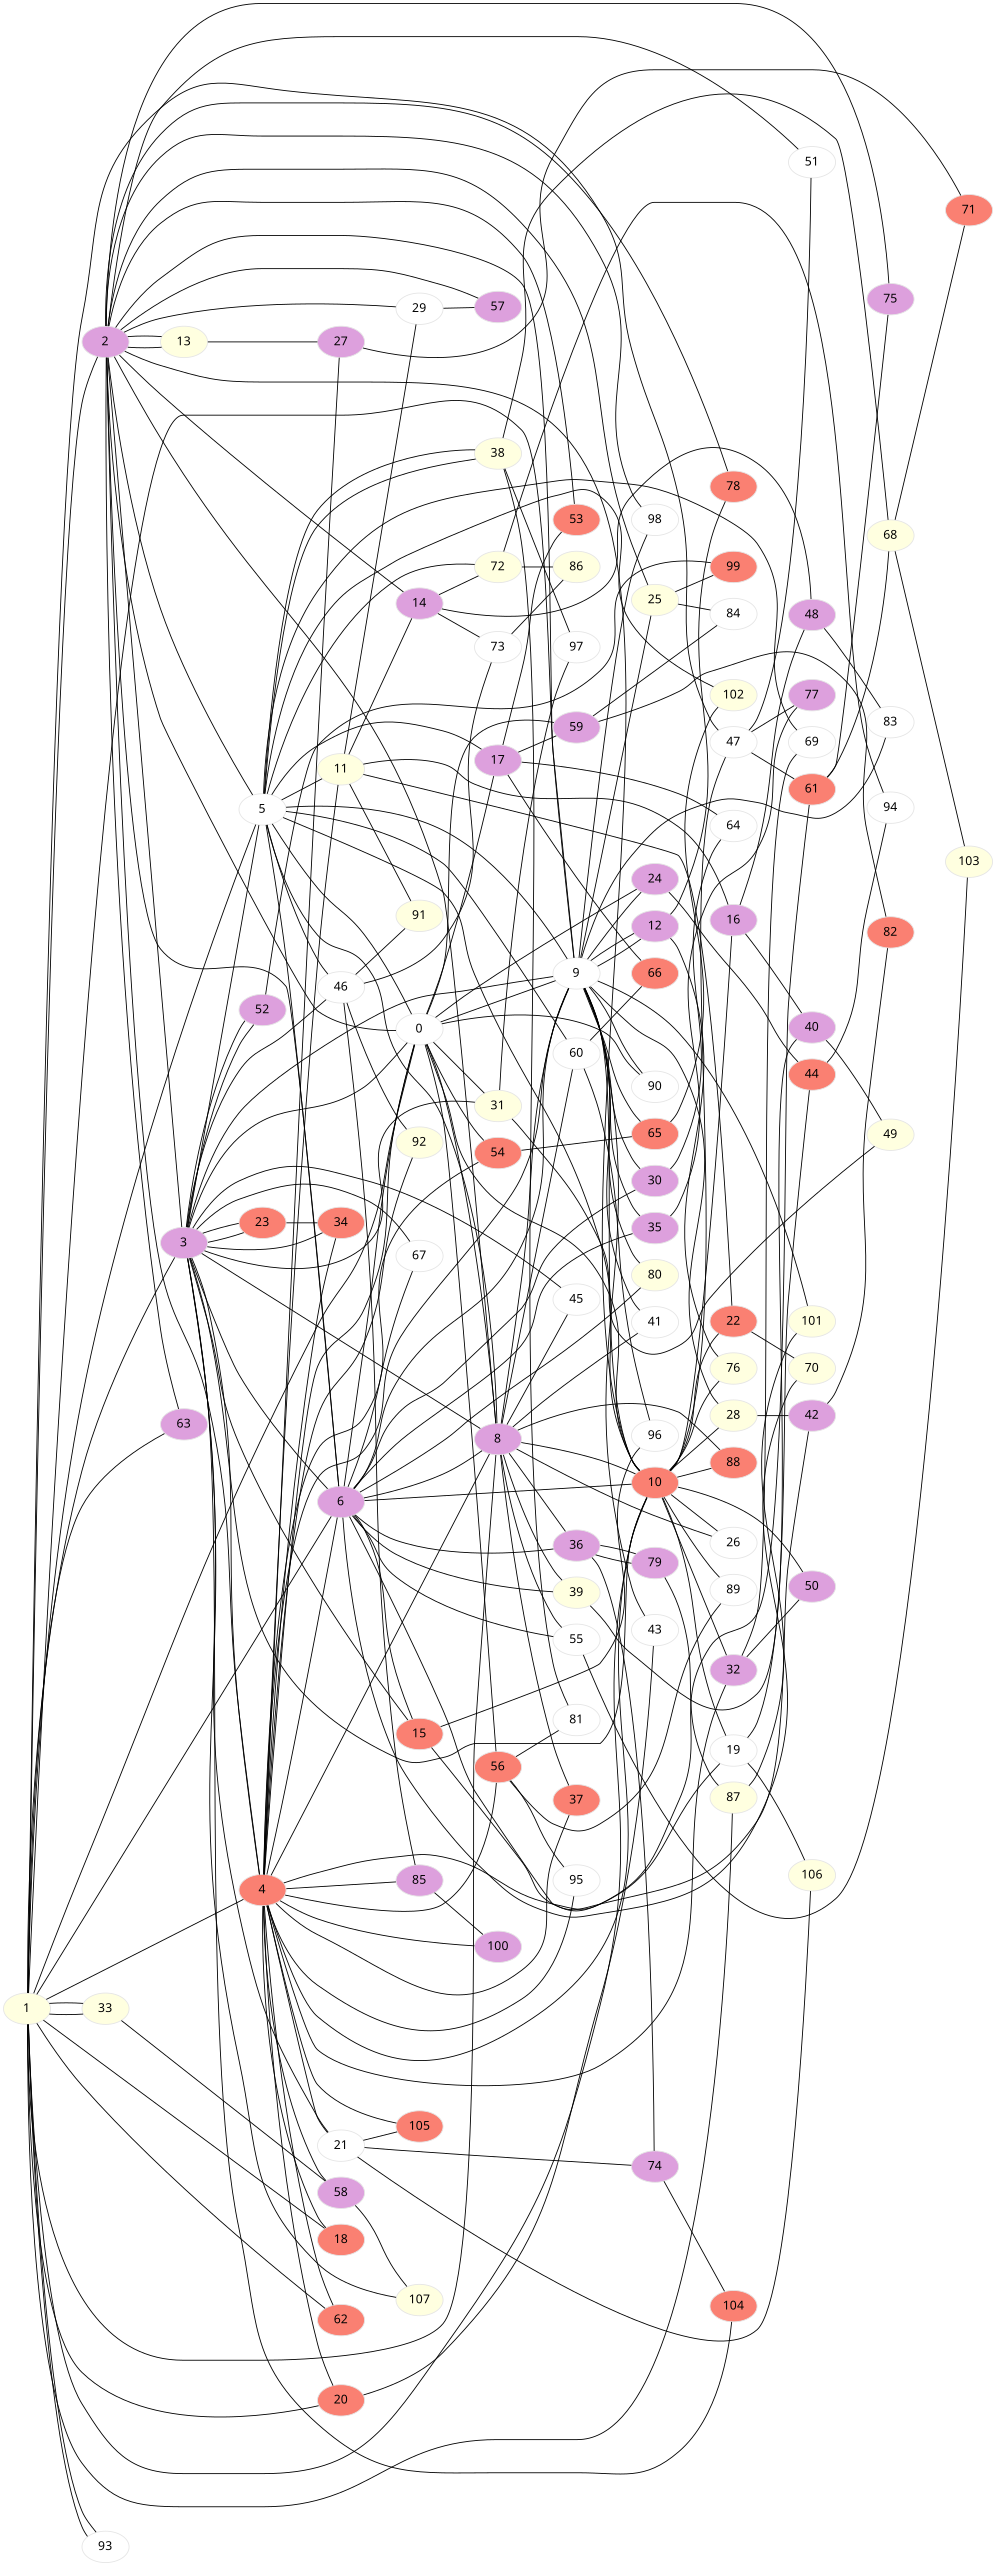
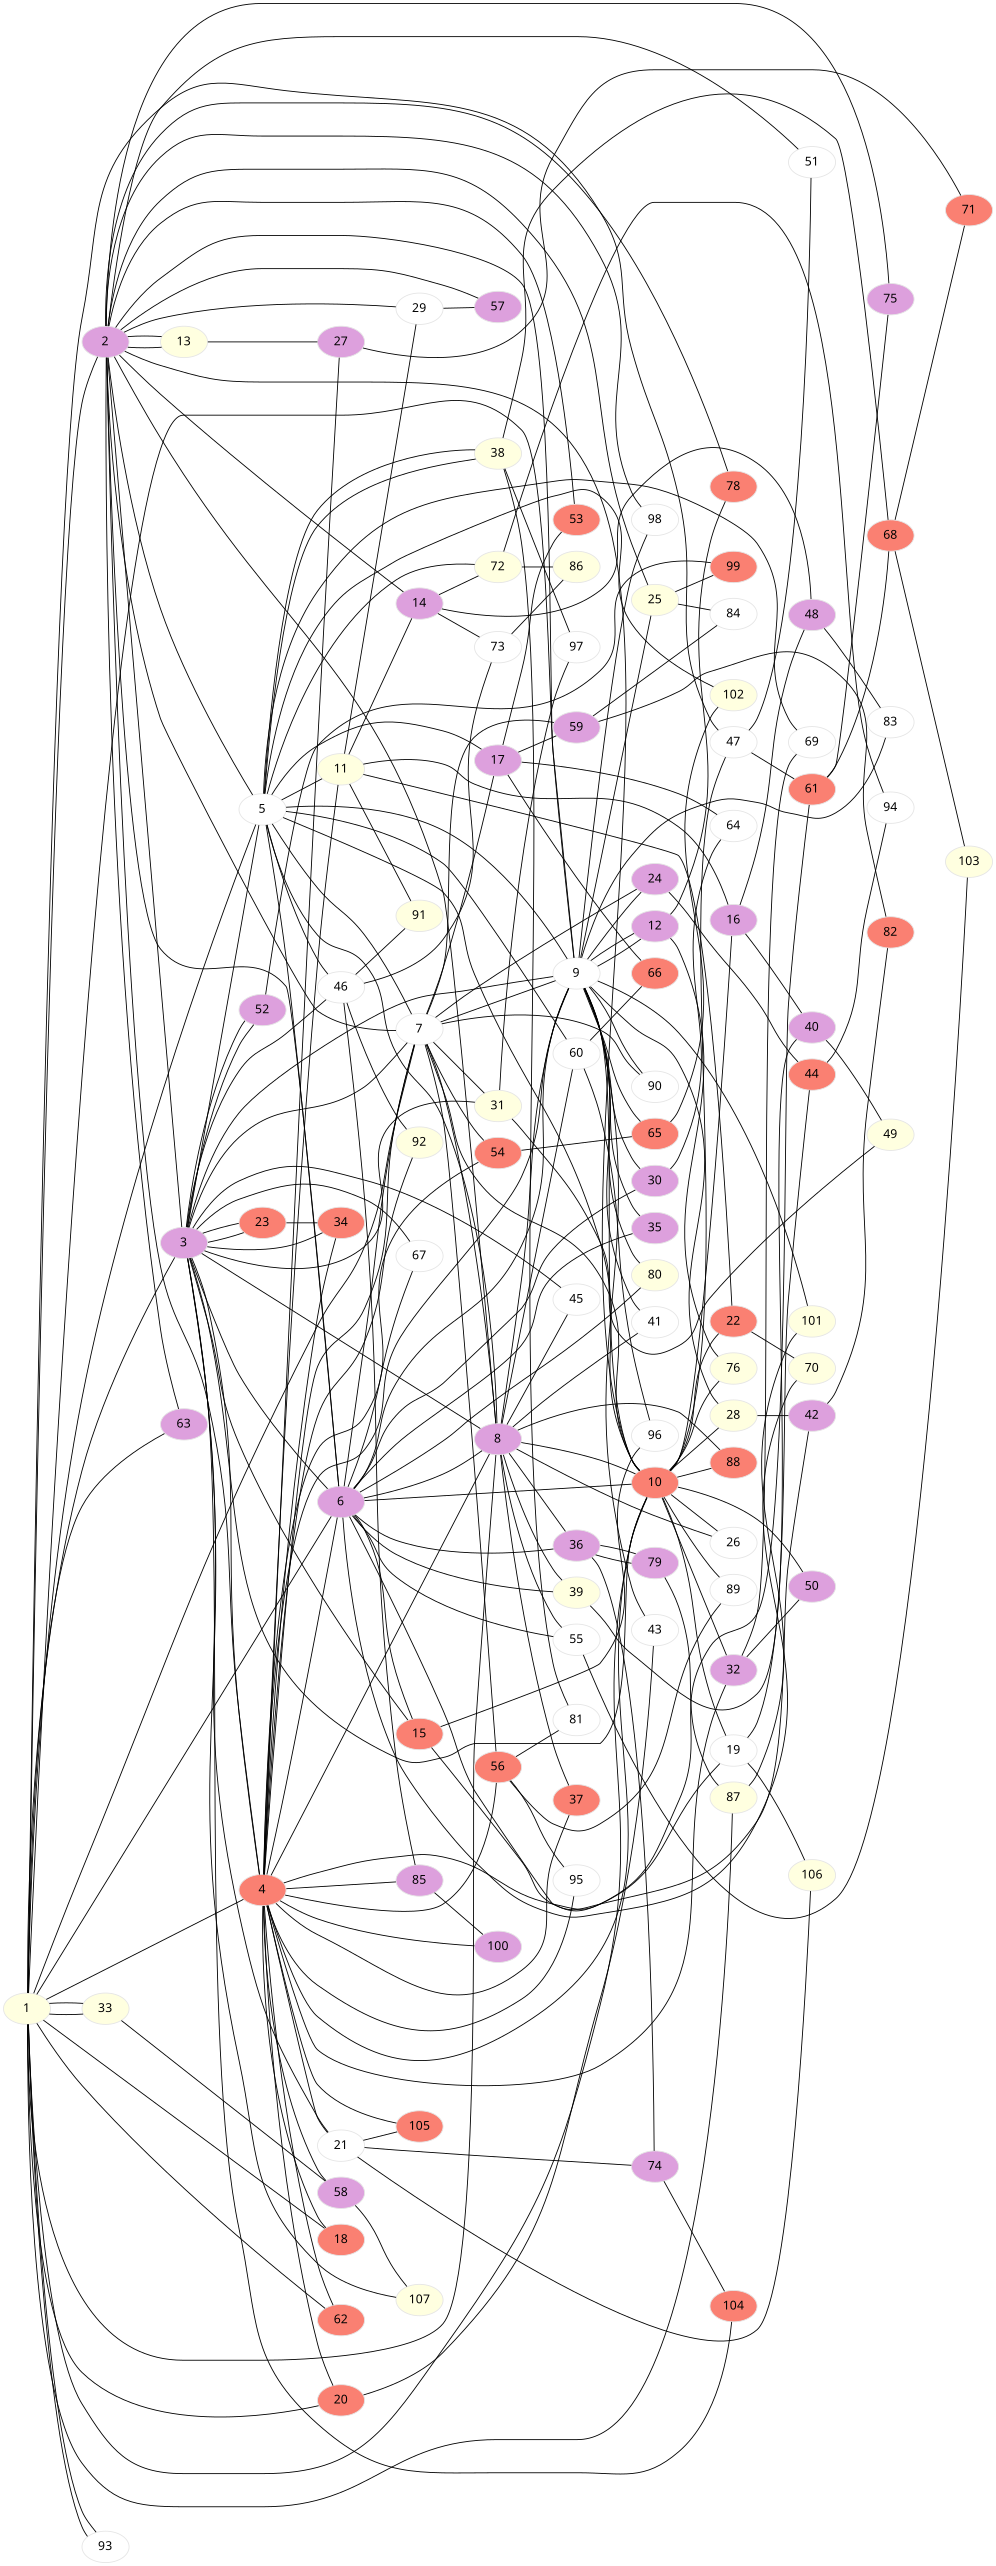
node "68": fillcolor lightyellow -> salmon
node "77": removed
node "0": label "0" -> "7"
